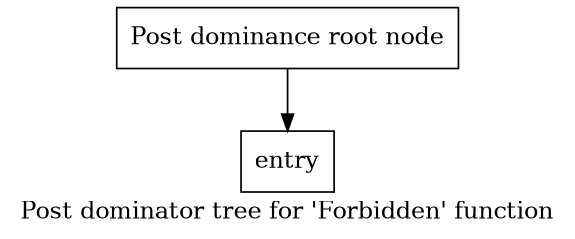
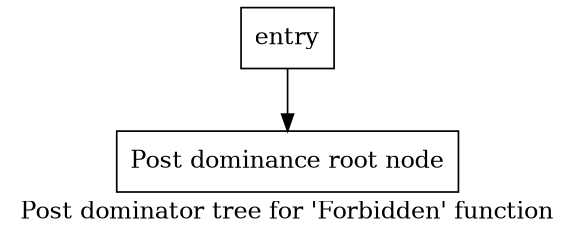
edge "Post dominance root node" -> "entry": reversed
